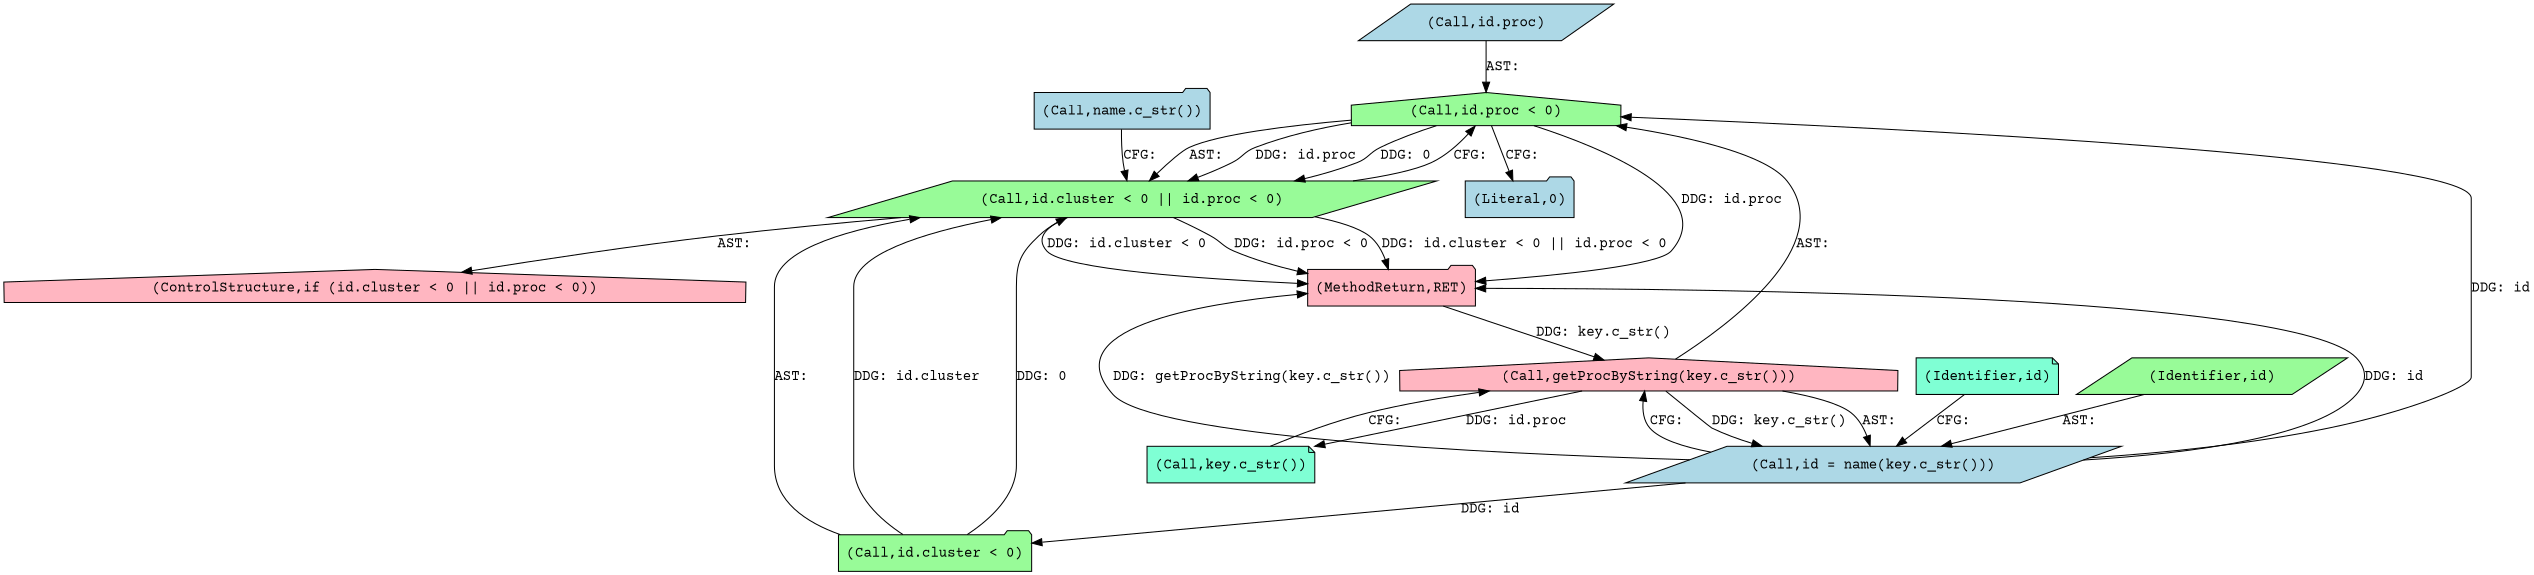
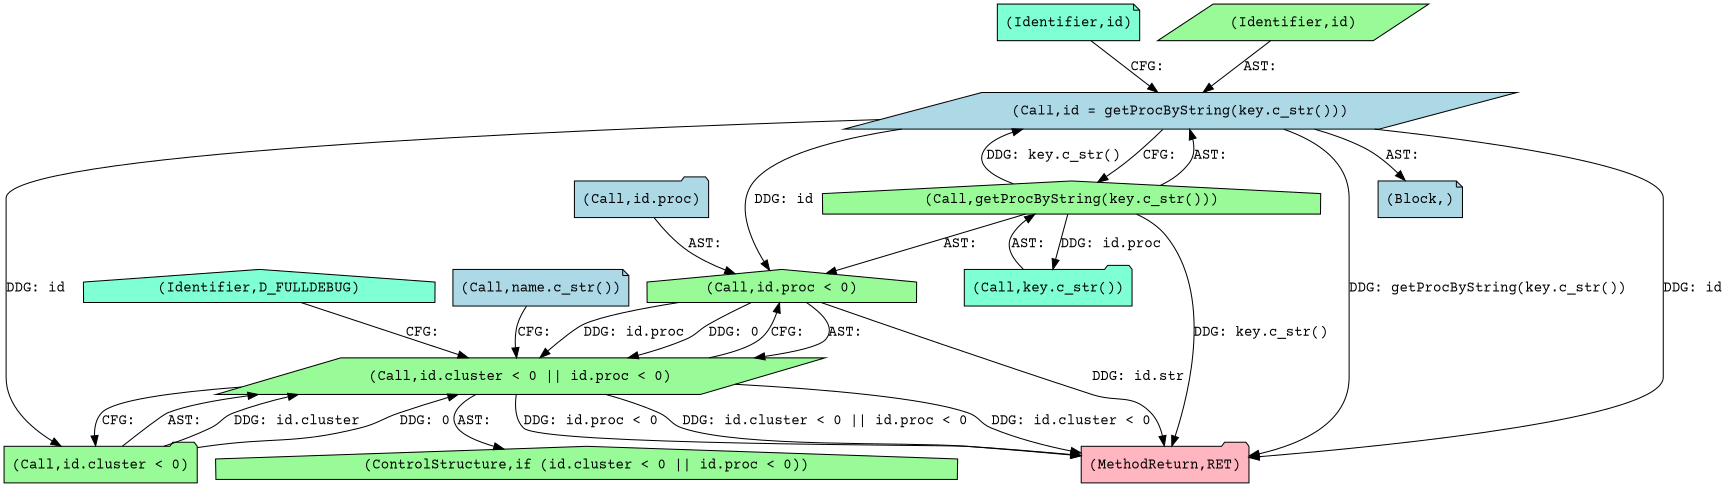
node "(Call,id.proc)": shape parallelogram -> folder
node "(Call,name.c_str())": shape folder -> note
node "(Block,)": added
node "(Literal,0)": removed
edge "(Call,id.proc < 0)" -> "(MethodReturn,RET)": label "DDG: id.proc" -> "DDG: id.str"
node "(Identifier,D_FULLDEBUG)": added
node "(ControlStructure,if (id.cluster < 0 || id.proc < 0))": fillcolor lightpink -> palegreen
edge "(MethodReturn,RET)" -> "(Call,getProcByString(key.c_str()))": reversed
node "(Call,getProcByString(key.c_str()))": fillcolor lightpink -> palegreen
edge "(Call,id.cluster < 0 || id.proc < 0)" -> "(Call,id.cluster < 0)": added, label "CFG:"
edge "(Call,key.c_str())" -> "(Call,getProcByString(key.c_str()))": label "CFG: " -> "AST: "
node "(Call,key.c_str())": shape note -> folder
node "(Call,id = name(key.c_str()))": label "(Call,id = name(key.c_str()))" -> "(Call,id = getProcByString(key.c_str()))"
